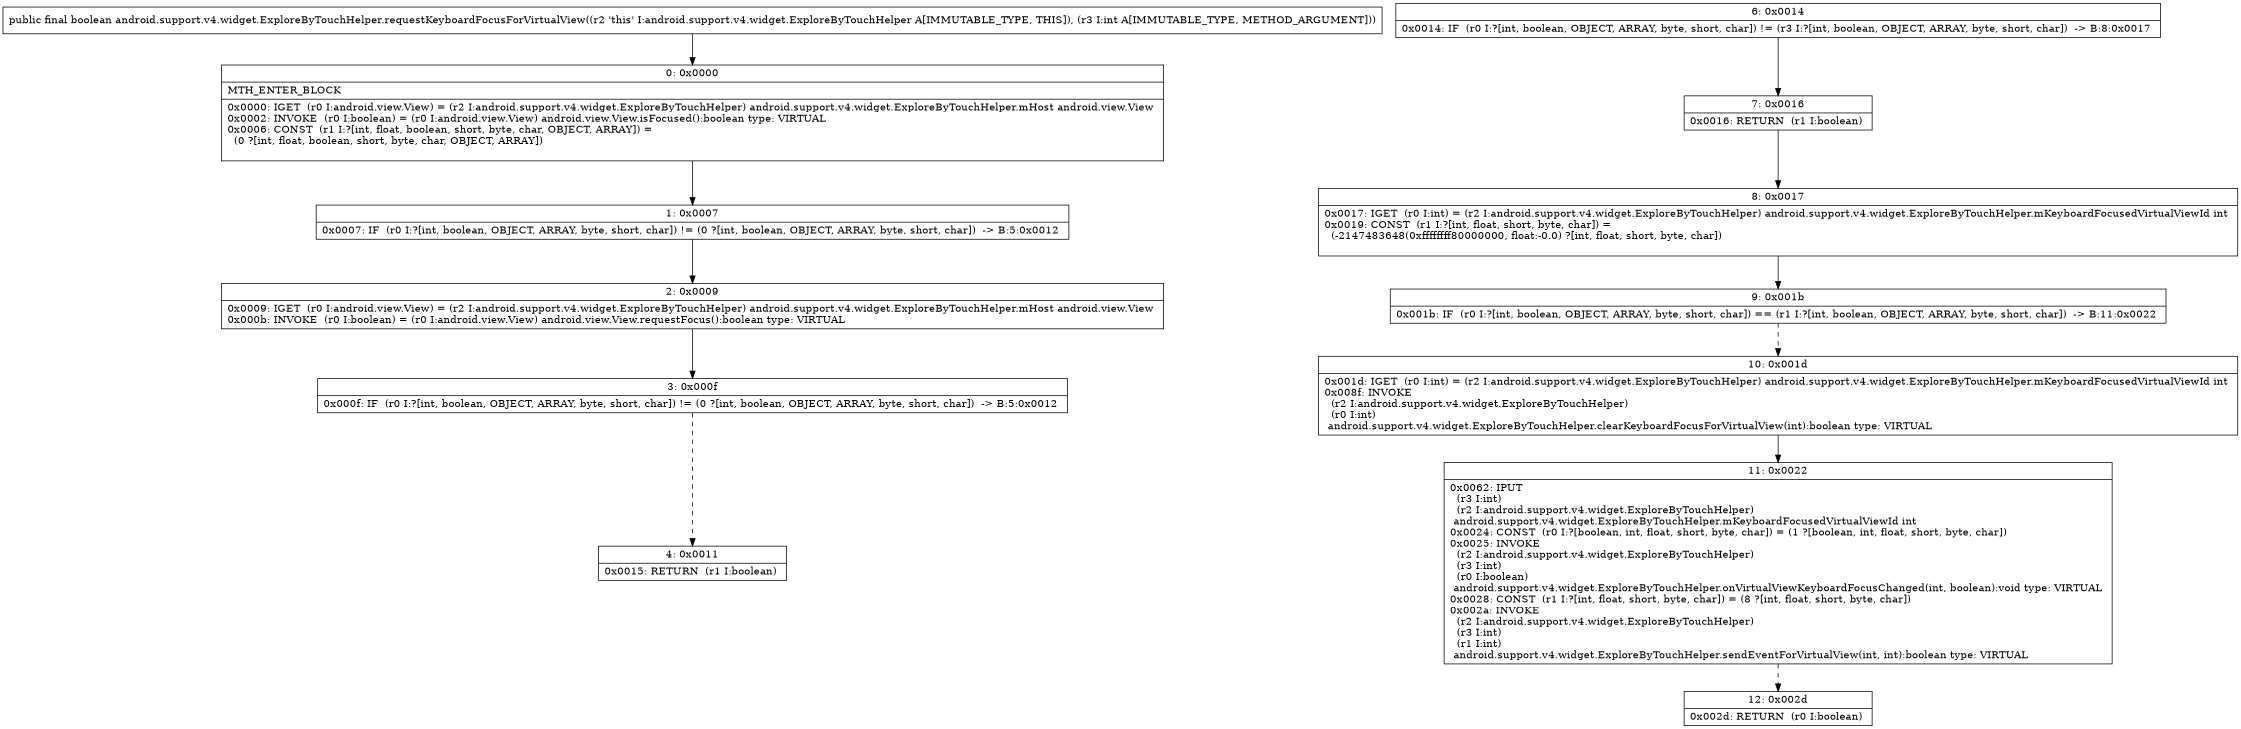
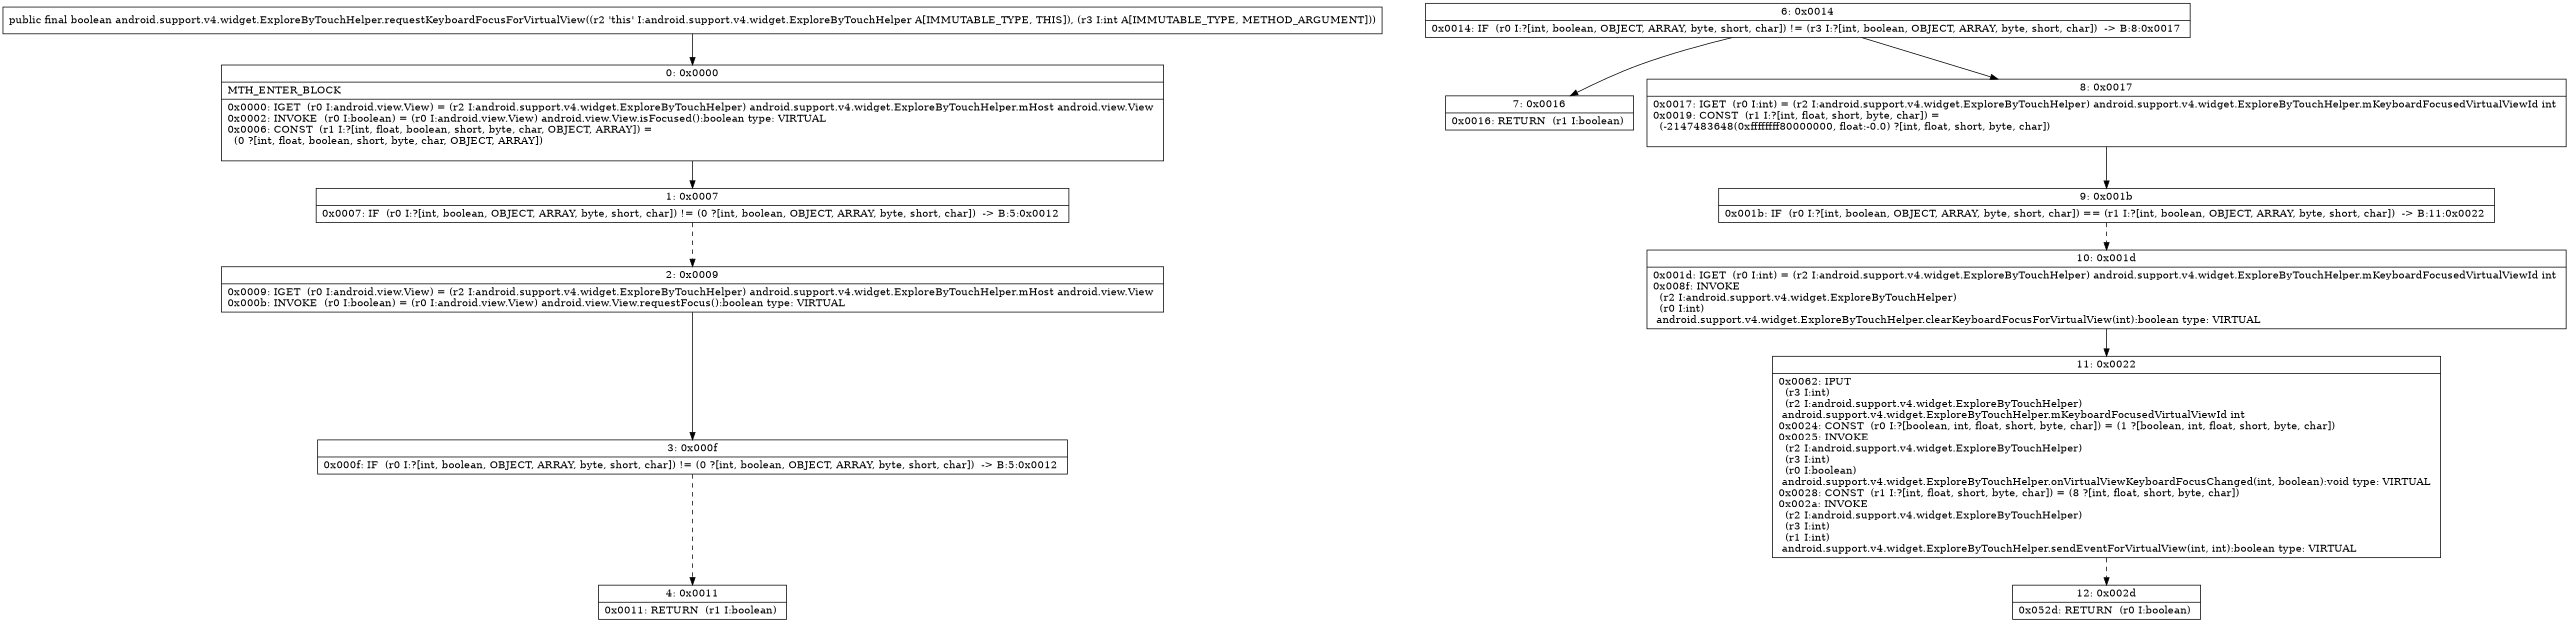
edge "7: 0x0016" -> "8: 0x0017": now "6: 0x0014" -> "8: 0x0017"
edge "1: 0x0007" -> "2: 0x0009": style solid -> dashed
node "4: 0x0011": text "0x0015: RETURN  (r1 I:boolean)" -> "0x0011: RETURN  (r1 I:boolean)"
node "12: 0x002d": text "0x002d: RETURN  (r0 I:boolean)" -> "0x052d: RETURN  (r0 I:boolean)"
